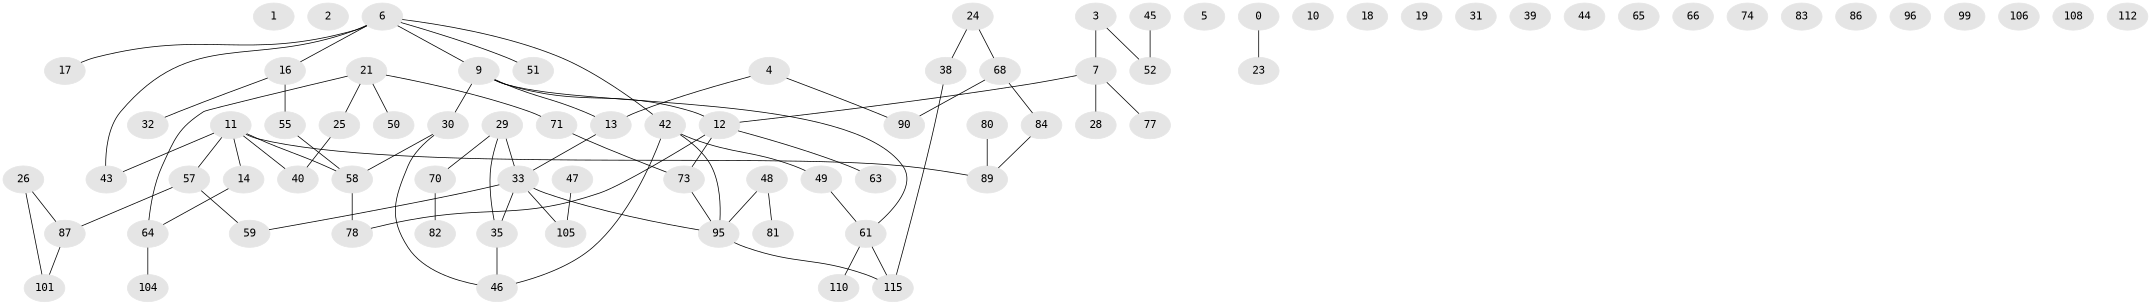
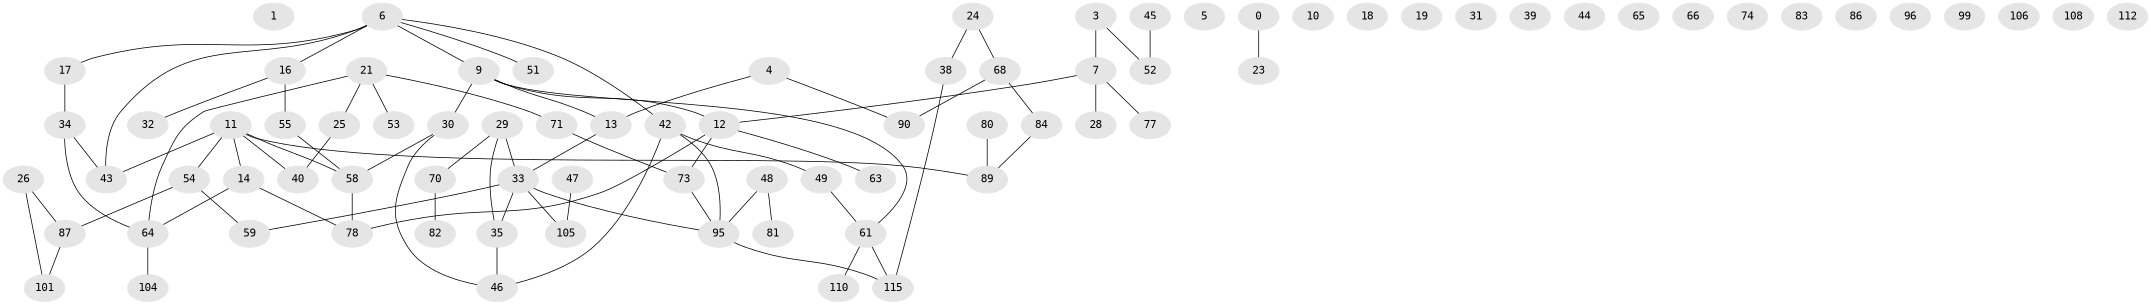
node "2": removed
node "34": added
node "50": label "50" -> "53"
node "57": label "57" -> "54"
edge "14" -- "78": added
